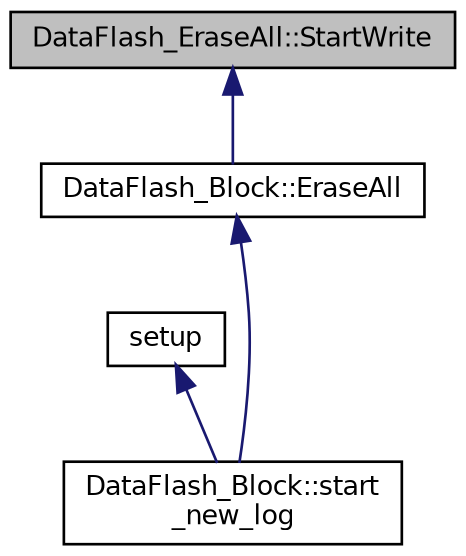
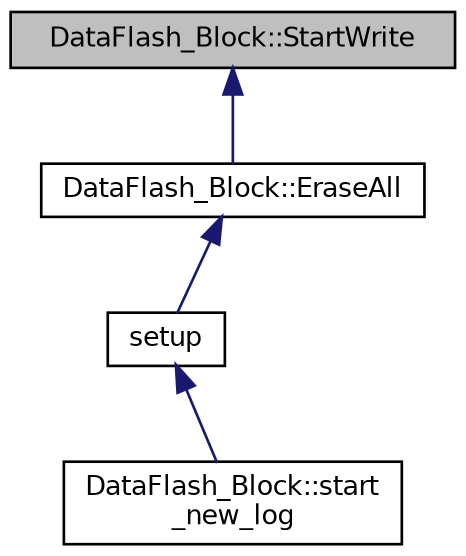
node "DataFlash_EraseAll::StartWrite": label "DataFlash_EraseAll::StartWrite" -> "DataFlash_Block::StartWrite"
edge "DataFlash_Block::start _new_log" -> "DataFlash_Block::EraseAll": now "setup" -> "DataFlash_Block::EraseAll"
